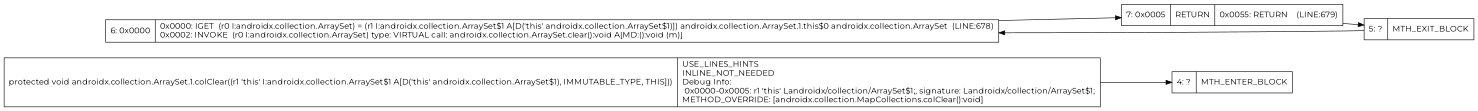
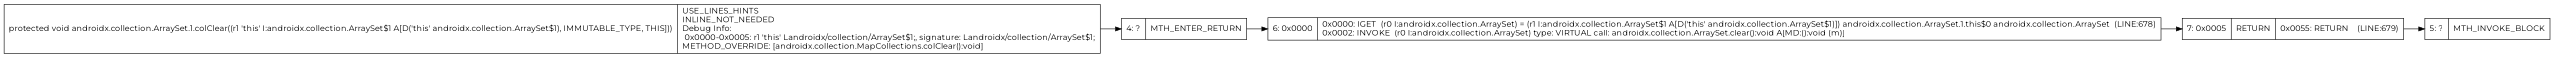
node "5: ?": text "MTH_EXIT_BLOCK" -> "MTH_INVOKE_BLOCK"
edge "5: ?" -> "6: 0x0000": now "4: ?" -> "6: 0x0000"
node "4: ?": text "MTH_ENTER_BLOCK" -> "MTH_ENTER_RETURN"
